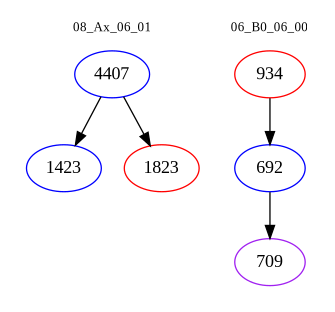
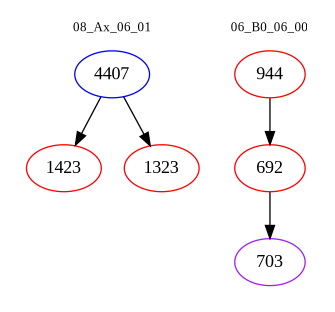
node "934": label "934" -> "944"
node "1423": color blue -> red
node "1823": label "1823" -> "1323"
node "692": color blue -> red
node "709": label "709" -> "703"
